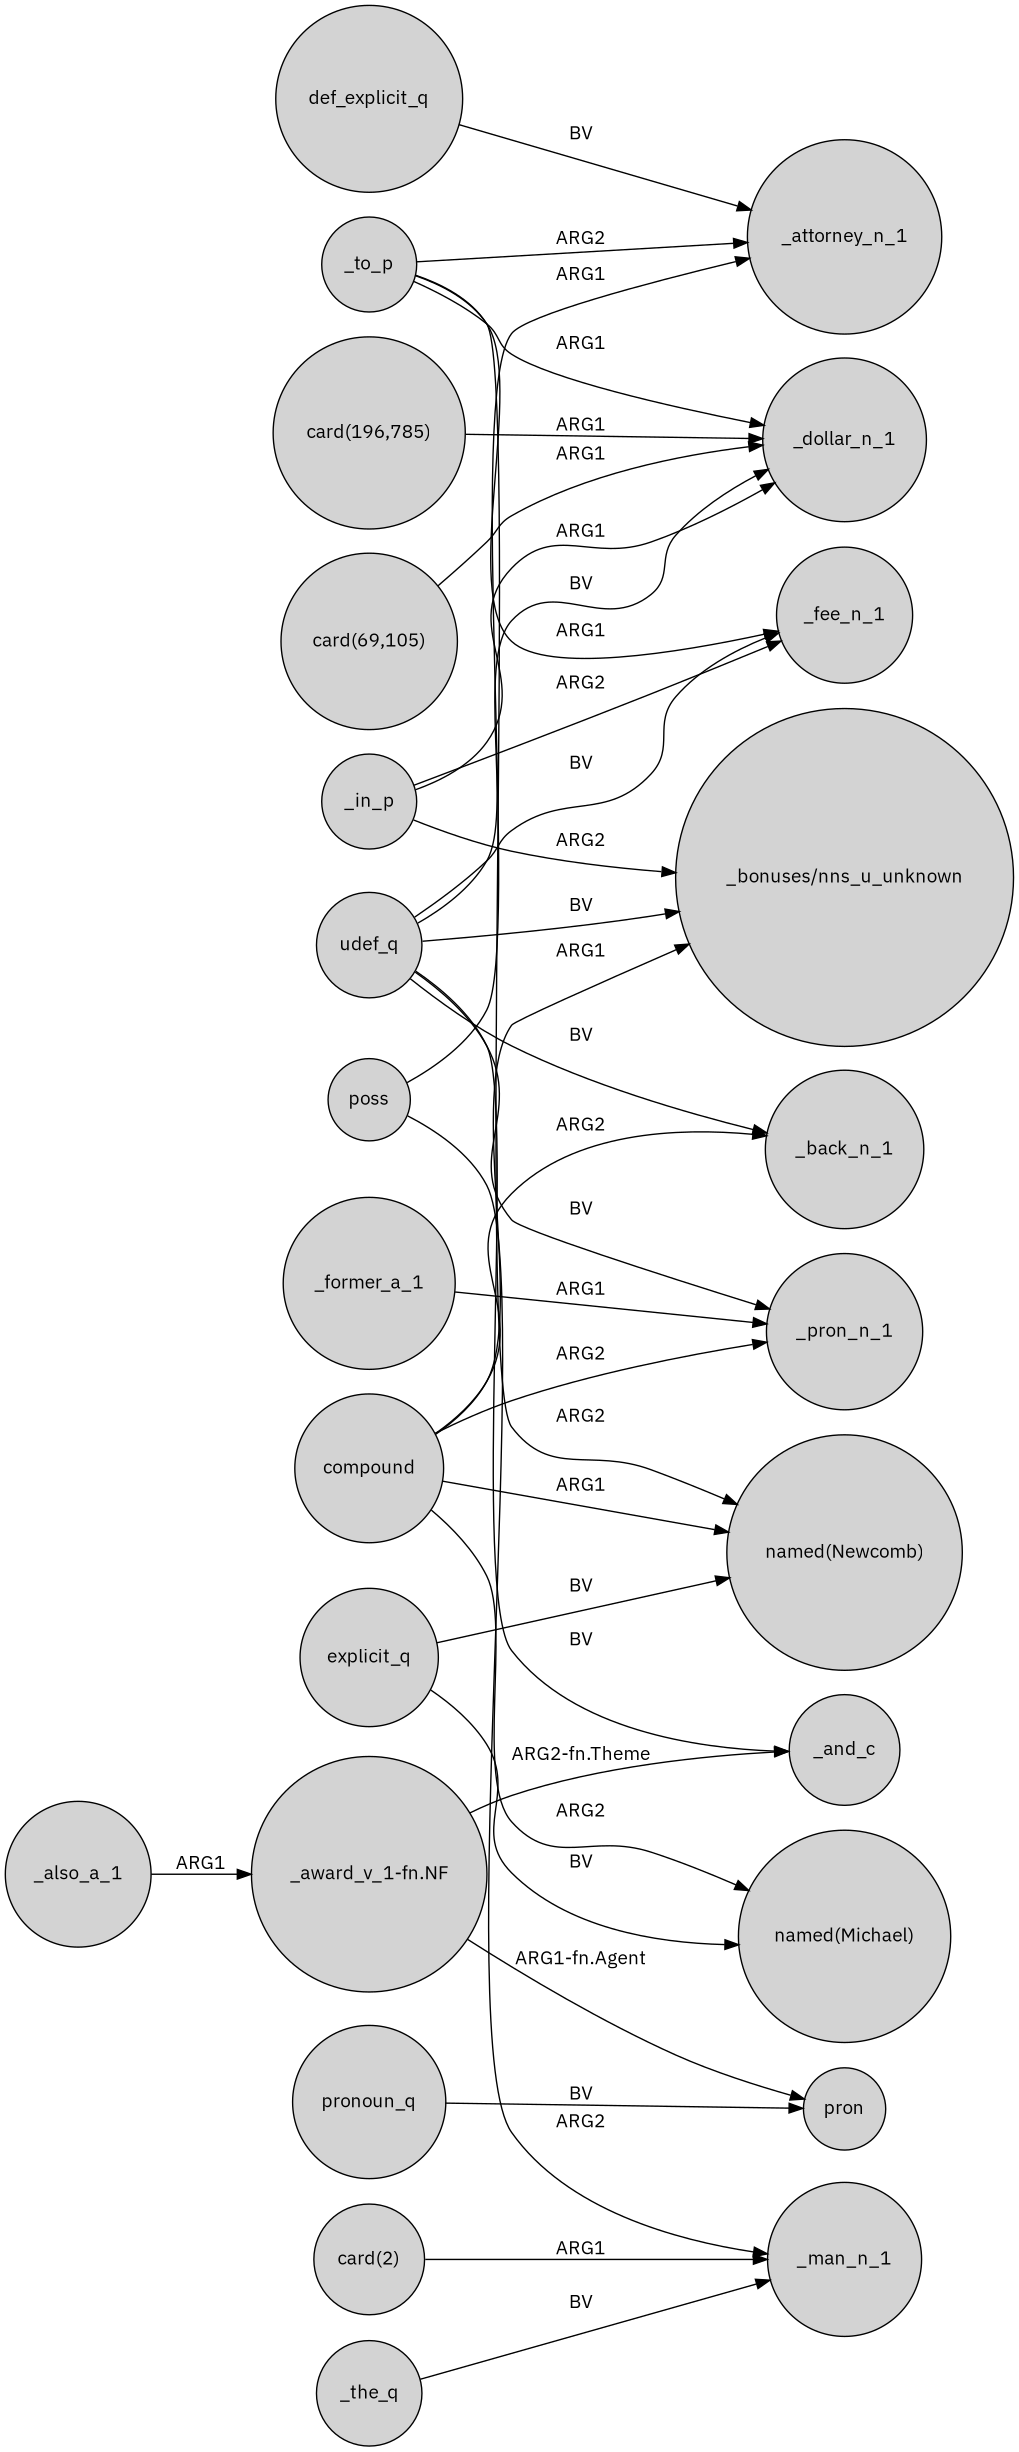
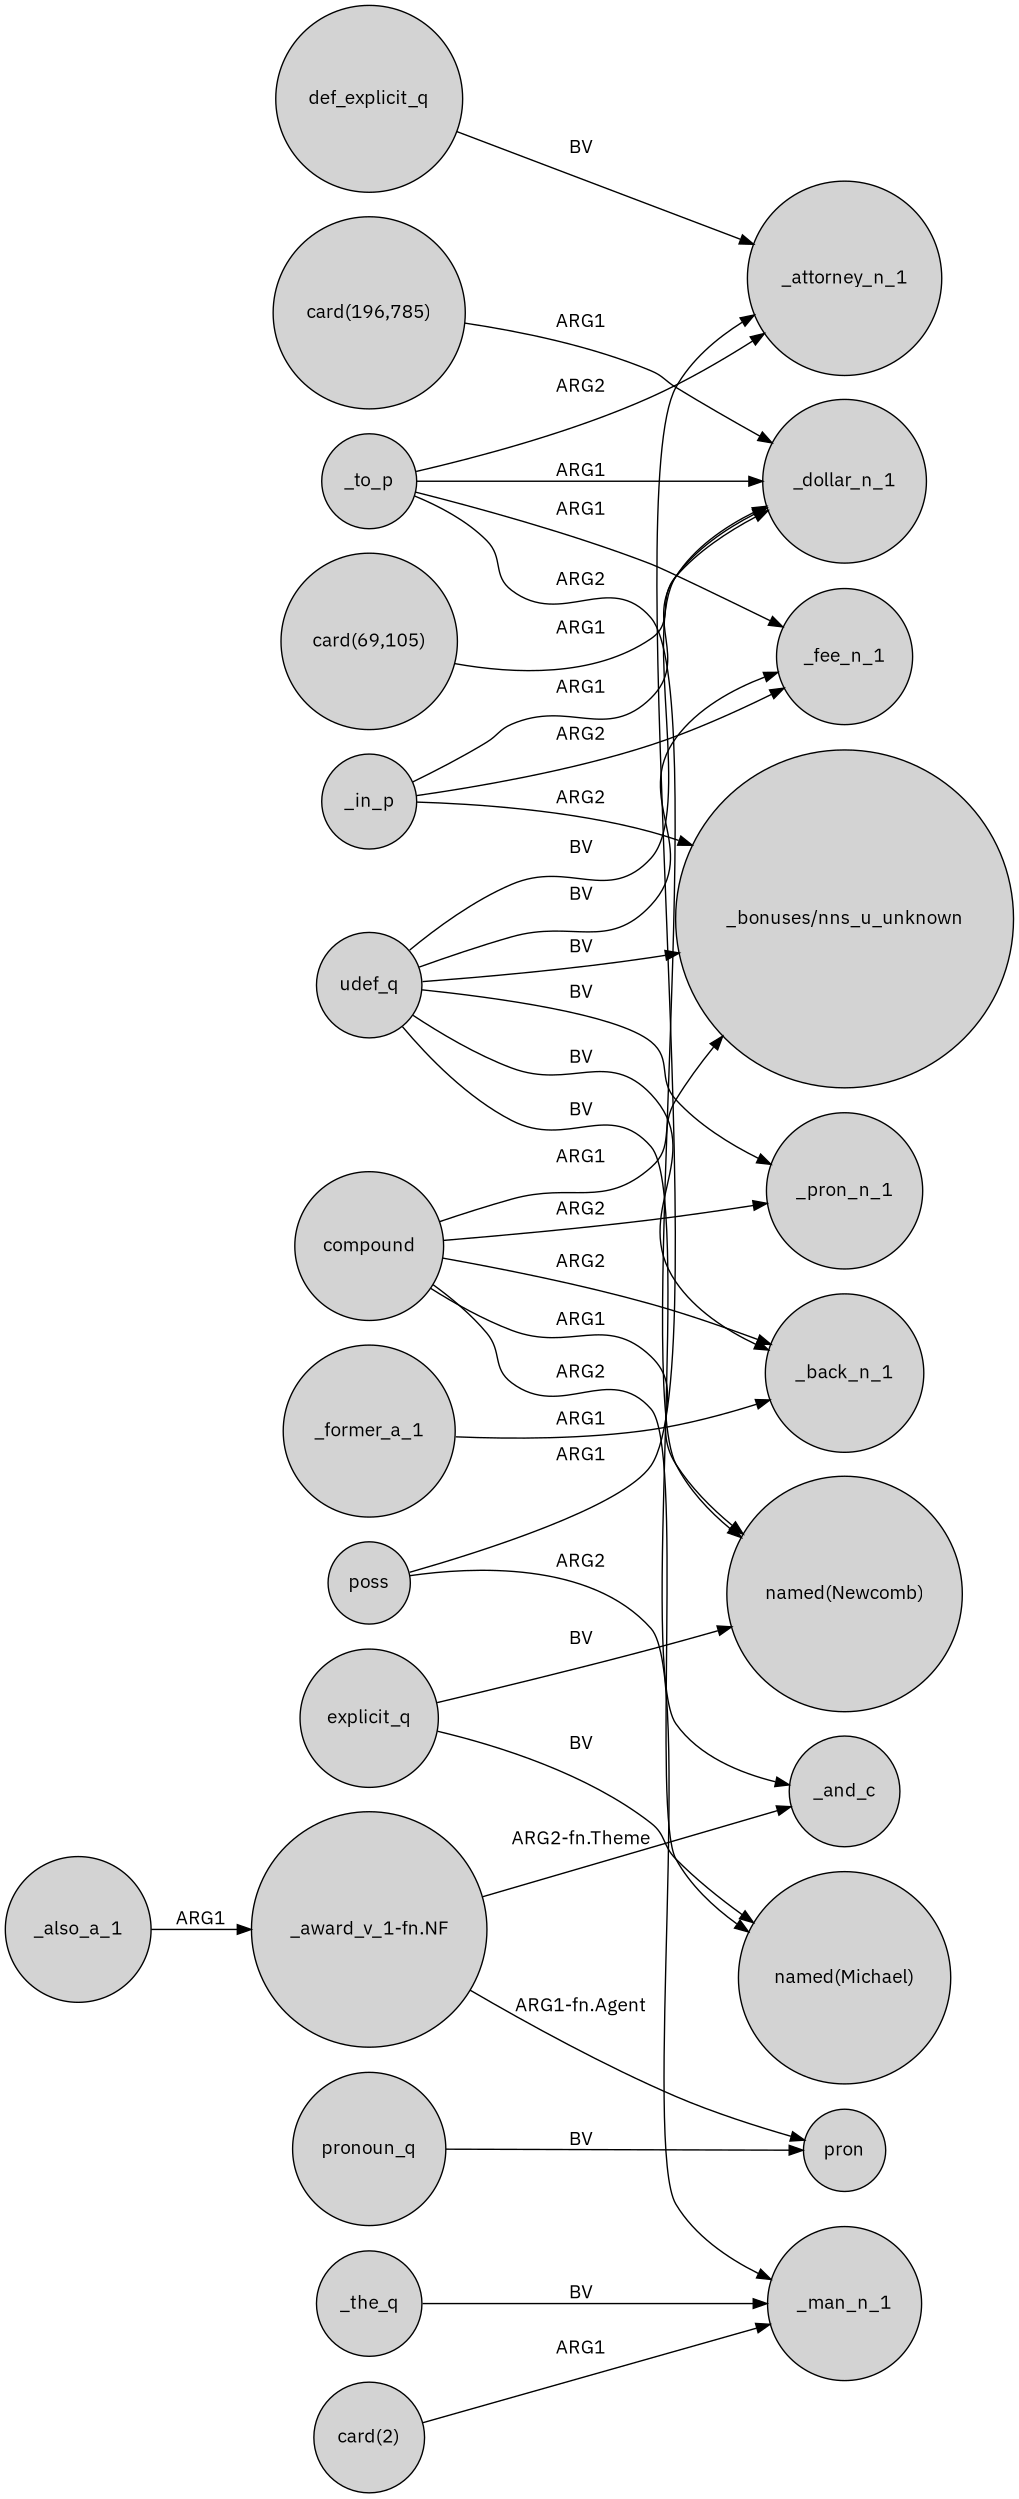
edge "_former_a_1" -> "_pron_n_1": now "_former_a_1" -> "_back_n_1"
